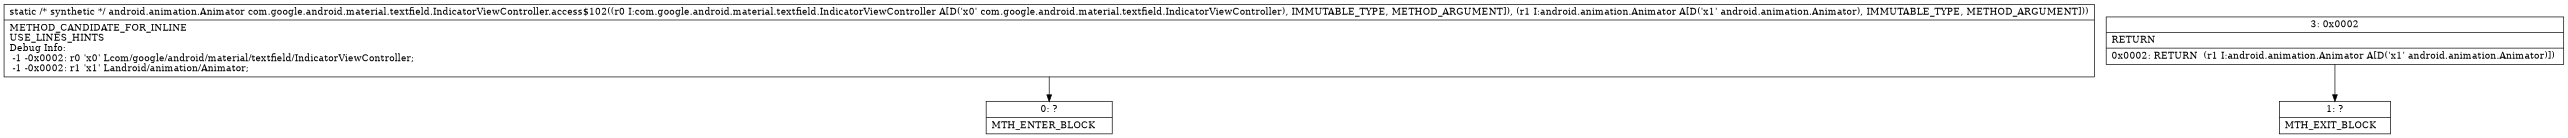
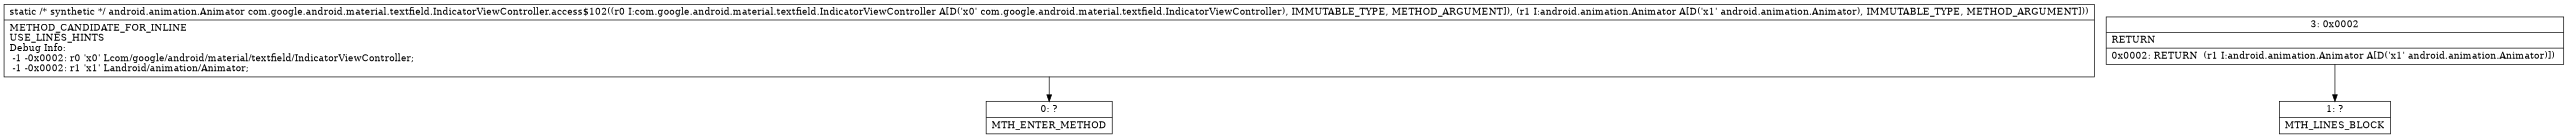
node "0: ?": text "MTH_ENTER_BLOCK" -> "MTH_ENTER_METHOD"
node "1: ?": text "MTH_EXIT_BLOCK" -> "MTH_LINES_BLOCK"
